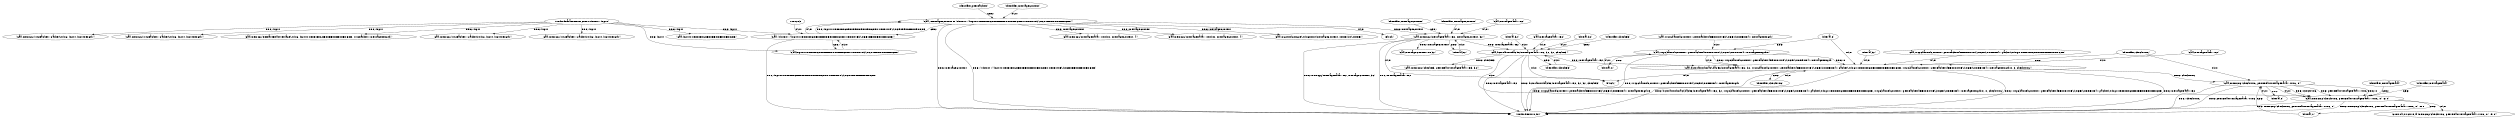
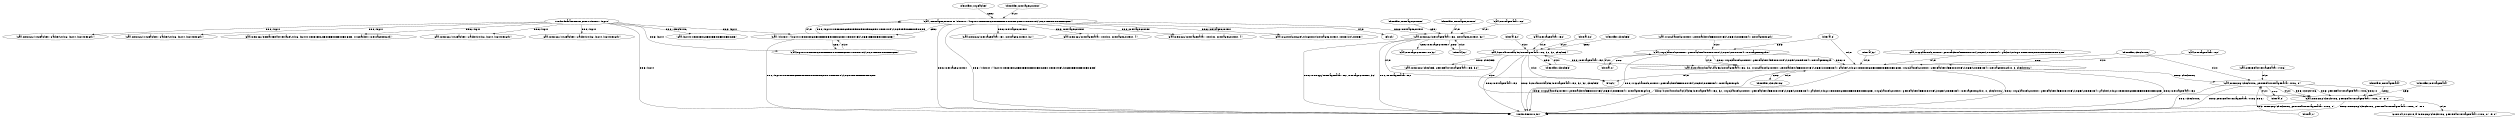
node "(Identifier,peerPackets)": label "(Identifier,peerPackets)" -> "(Identifier,zrtpPacket)"
node "1000203": removed
edge "(MethodParameterIn,const uint8_t * input)" -> "(Call,input+ZRTP_PACKET_HEADER_LENGTH)": label "DDG: input" -> "DDG: checkMAC"
node "(Call,memcpy(messageData->H1, messageContent, 32))": added
edge "(Call,memcpy(messageData->H2, messageContent, 32))" -> "(Call,messageContent +=32)": label "DDG: messageContent" -> "CFG: messageContent"
edge "(Call,memcpy(messageData->H2, messageContent, 32))" -> "(Call,bctoolbox_sha256(messageData->H2, 32, 32, checkH3))": removed, label "DDG: messageData->H2"
node "(Call,peerHelloMessageData->MAC)": added
edge "(Literal,0)" -> "(Call,memcmp(checkMAC, peerHelloMessageData->MAC, 8))": label "CFG: " -> "DDG: "
edge "(Call,memcmp(checkMAC, peerHelloMessageData->MAC, 8) != 0)" -> "(Literal,0)": removed, label "CFG:"
edge "(MethodParameterIn,const uint8_t * input)" -> "(MethodReturn,int)": added, label "DDG: input"
